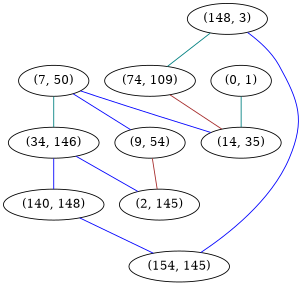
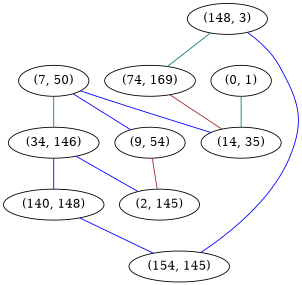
node "(74, 109)": label "(74, 109)" -> "(74, 169)"
